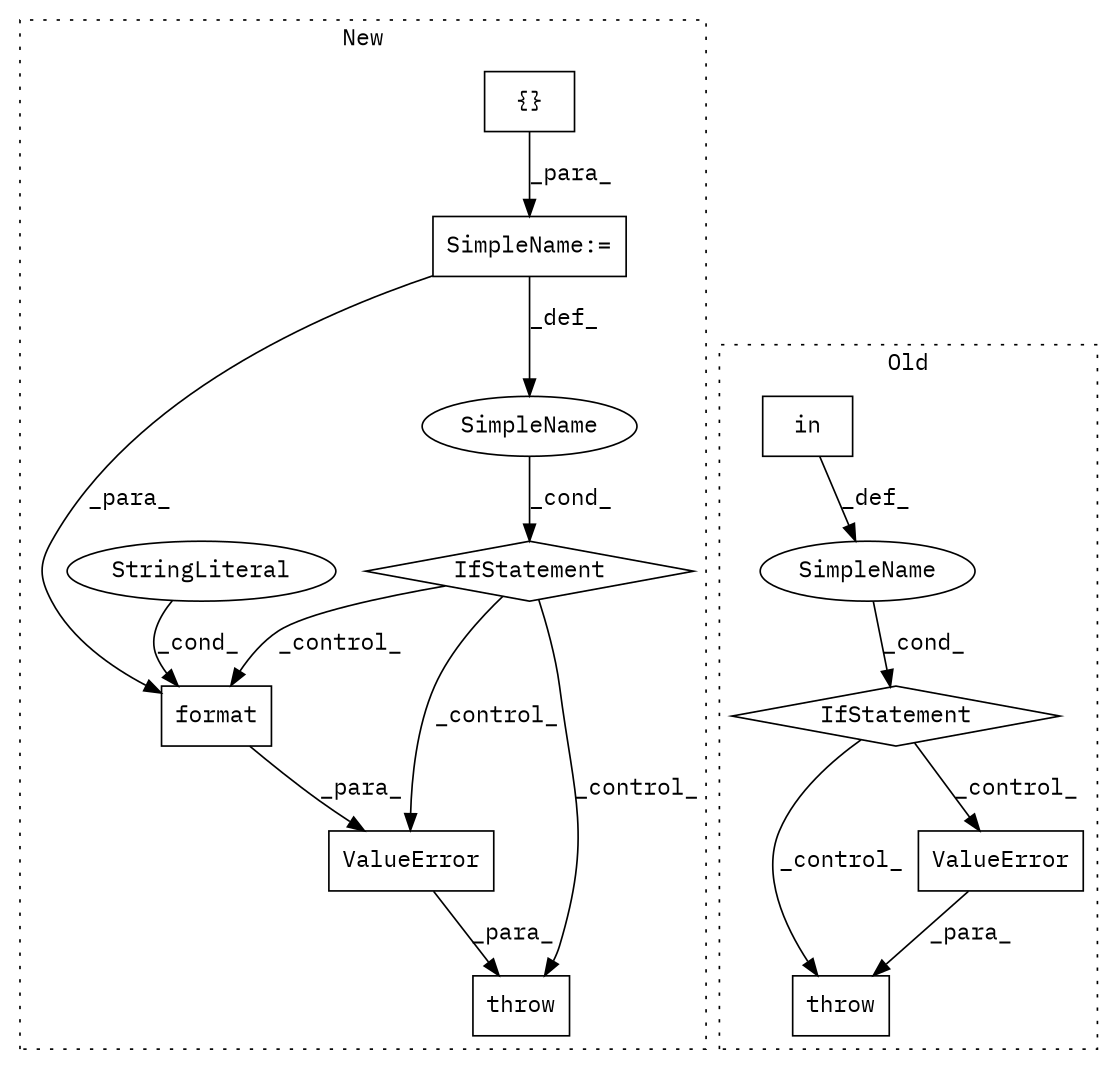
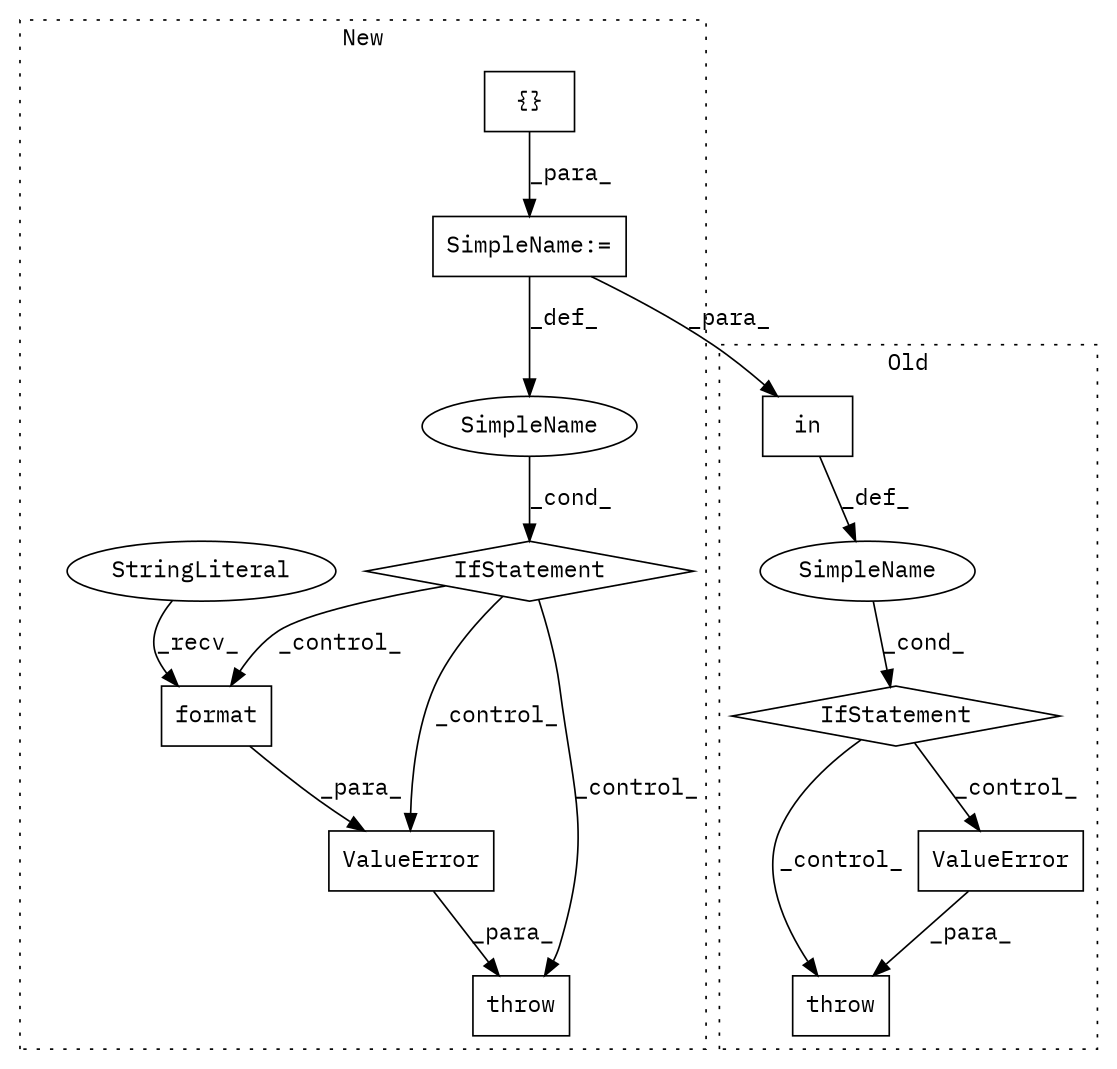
edge "SimpleName:=" -> "format": now "SimpleName:=" -> "in"
edge "StringLiteral" -> "format": label "_cond_" -> "_recv_"
